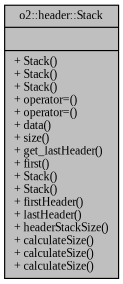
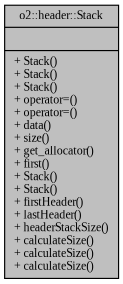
node "o2::header::Stack": text "+ get_lastHeader()" -> "+ get_allocator()"
